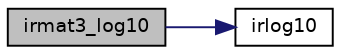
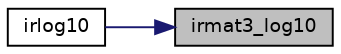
edge "irmat3_log10" -> "irlog10": reversed
